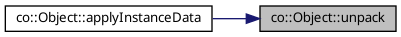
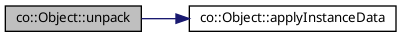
edge "co::Object::applyInstanceData" -> "co::Object::unpack": reversed
